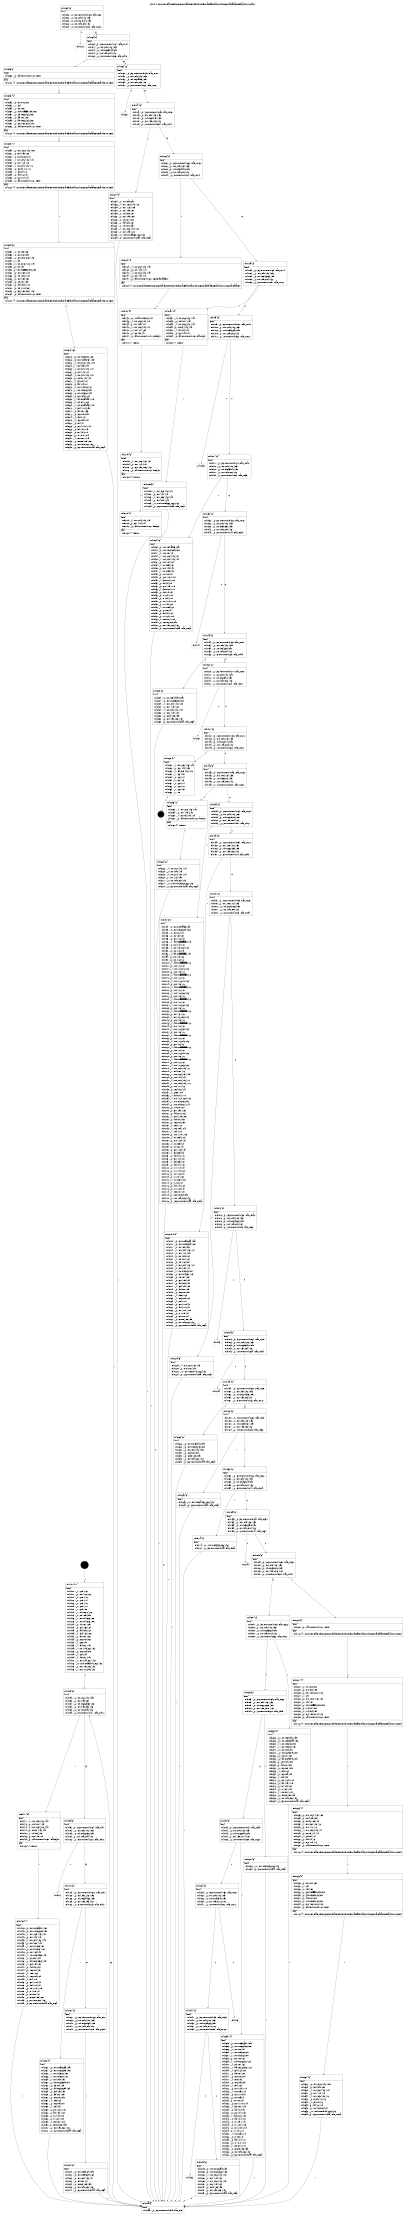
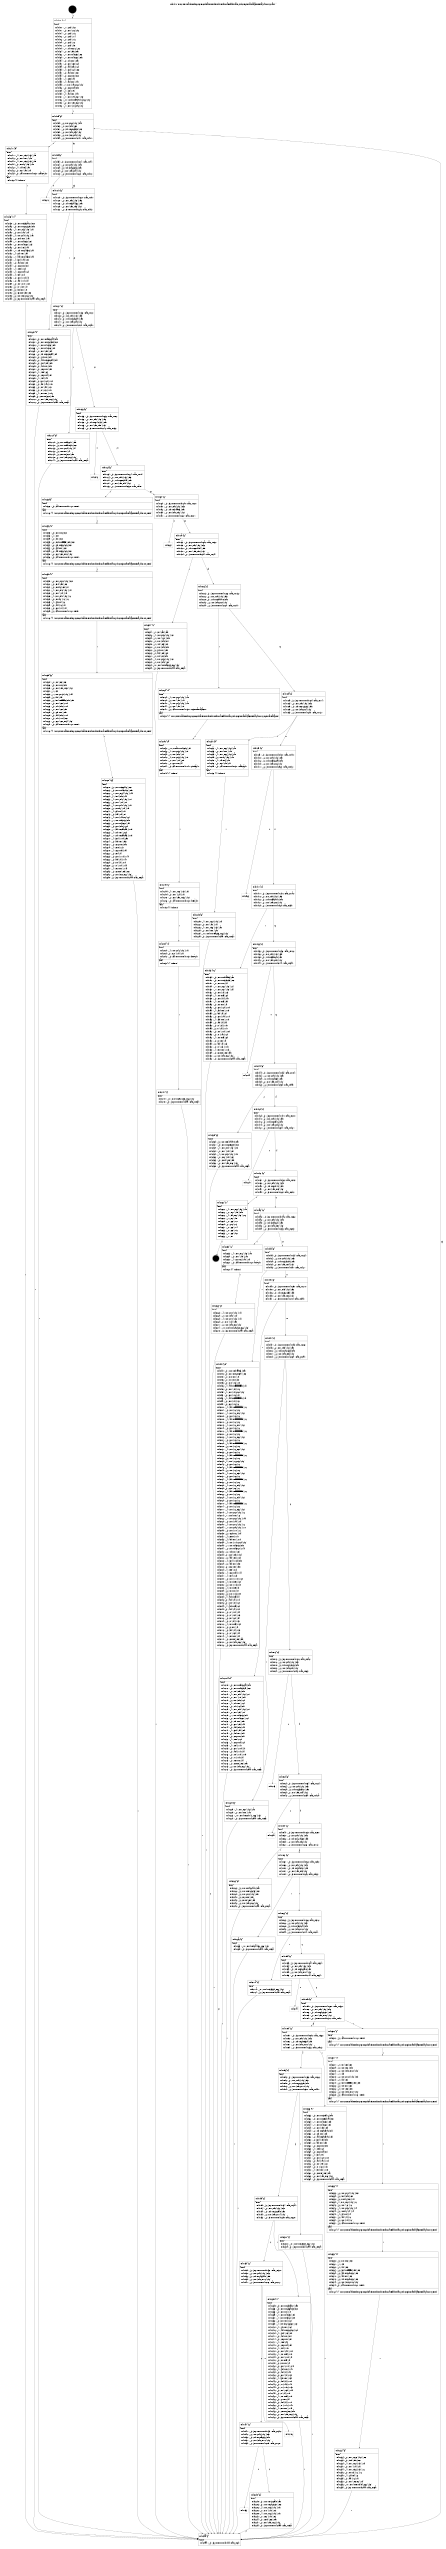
edge "0x401c37 [28]" -> "0x401c53 [28]": added, label "21"
node "0x4027d7 [15]": added
